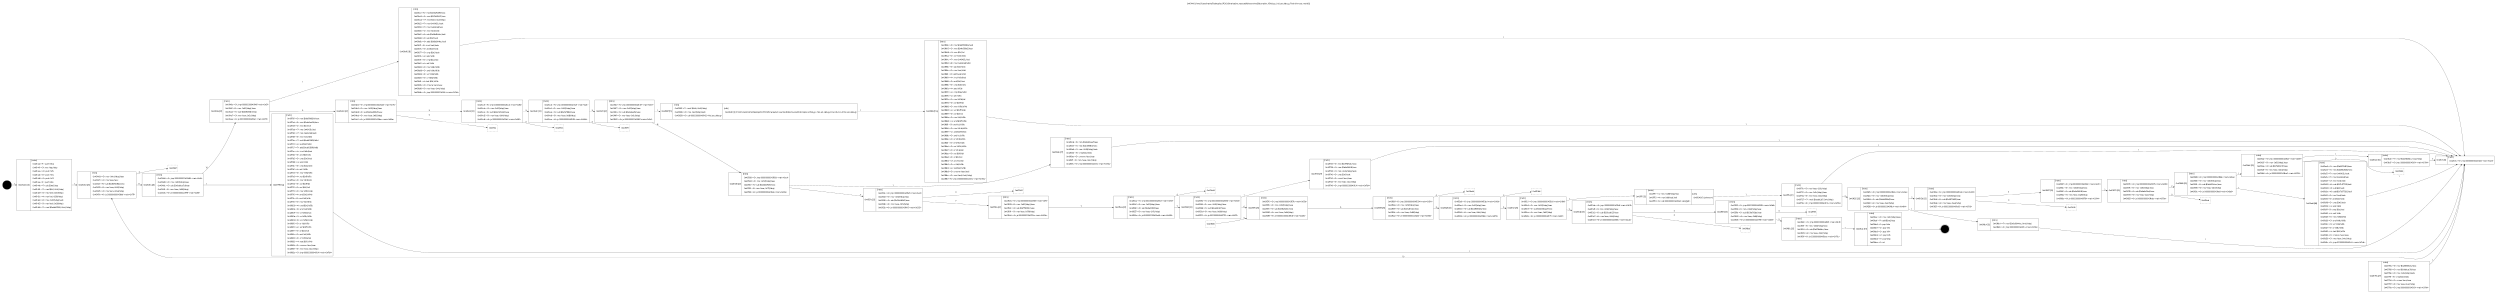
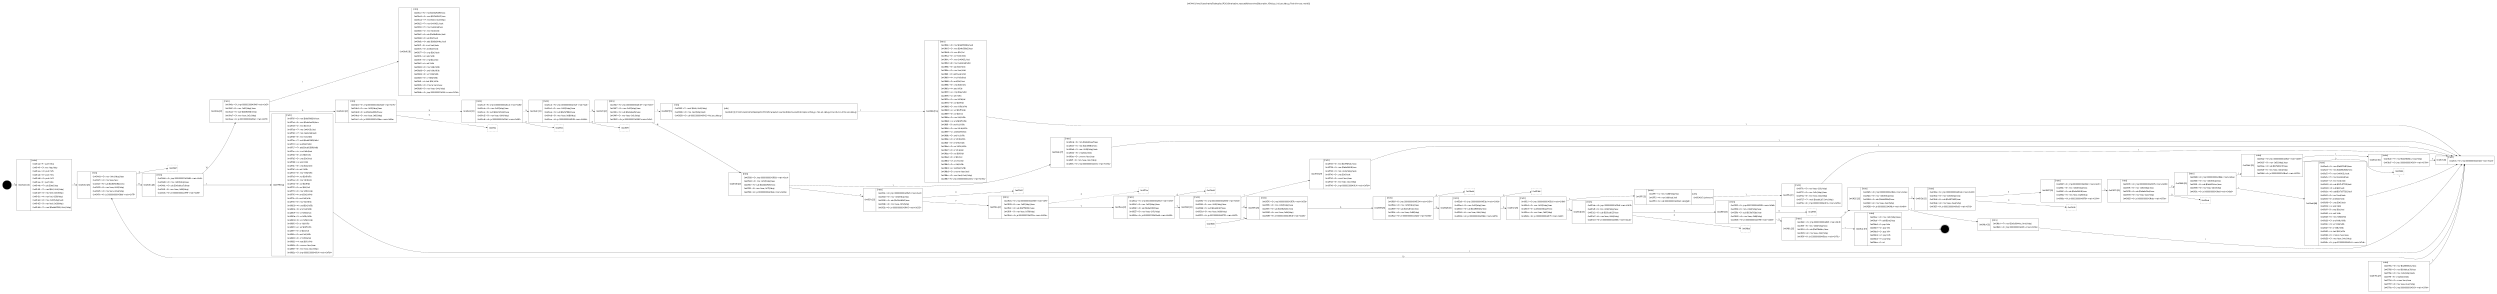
edge "0x401b41 [95]" -> "0x401c14 [5]": removed, label "1"
node "0x40174e": added
edge "0x40171e [21]" -> "0x401625 [25]": now "0x40160c [25]" -> "0x401625 [25]"
